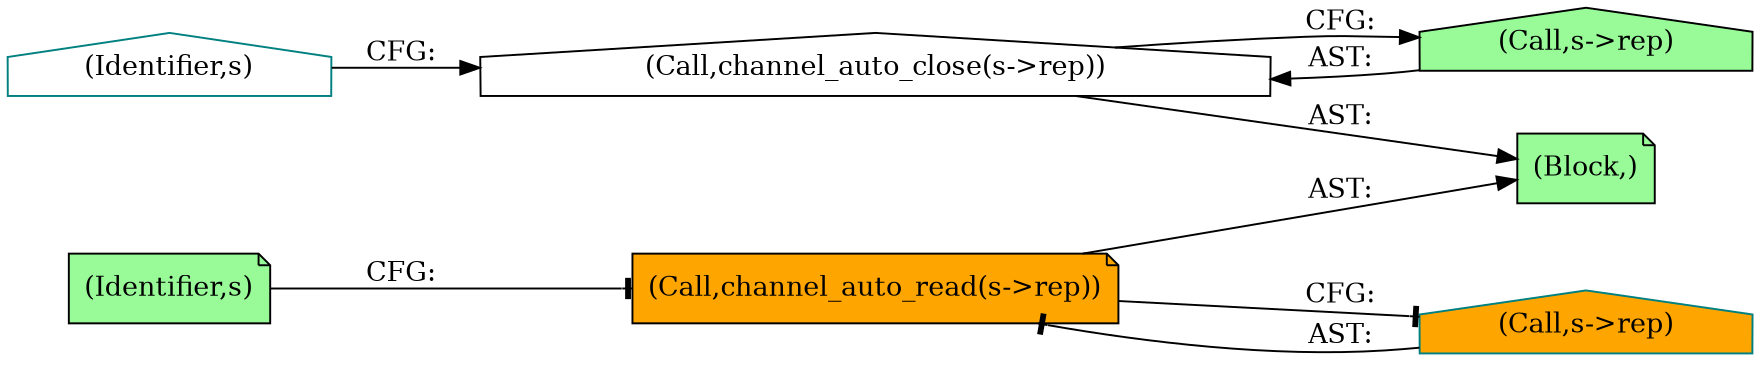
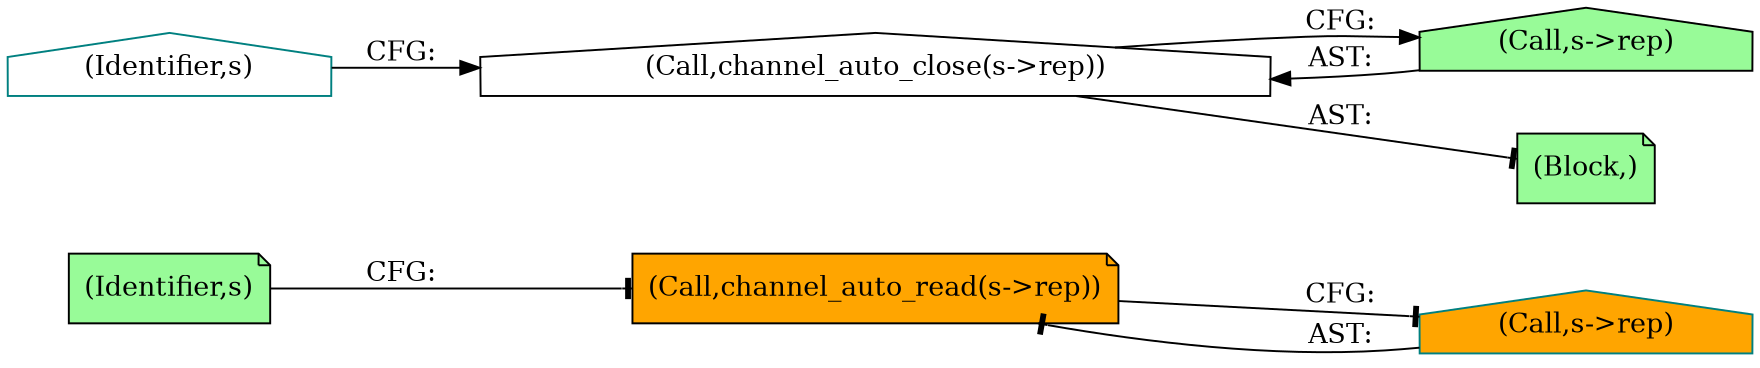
edge "(Call,channel_auto_close(s->rep))" -> "(Block,)": arrowhead normal -> tee
edge "(Call,channel_auto_read(s->rep))" -> "(Block,)": removed, label "AST:"
